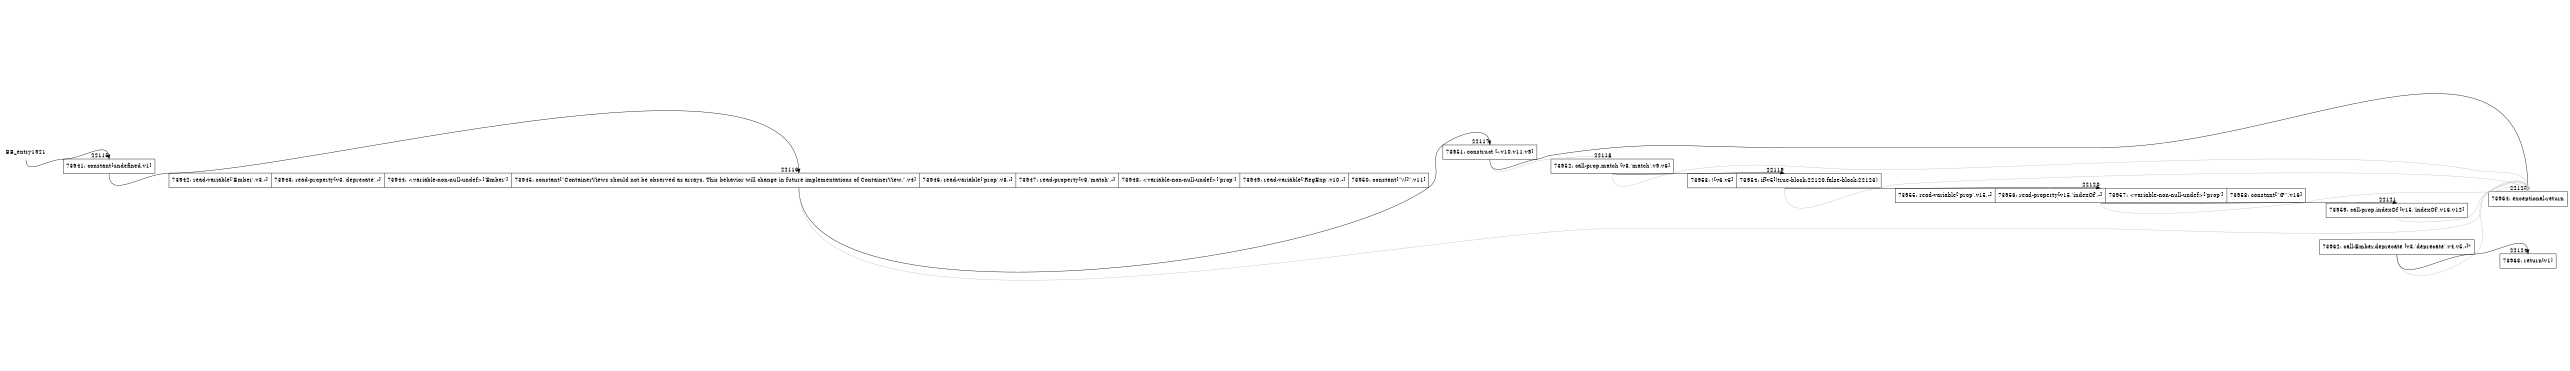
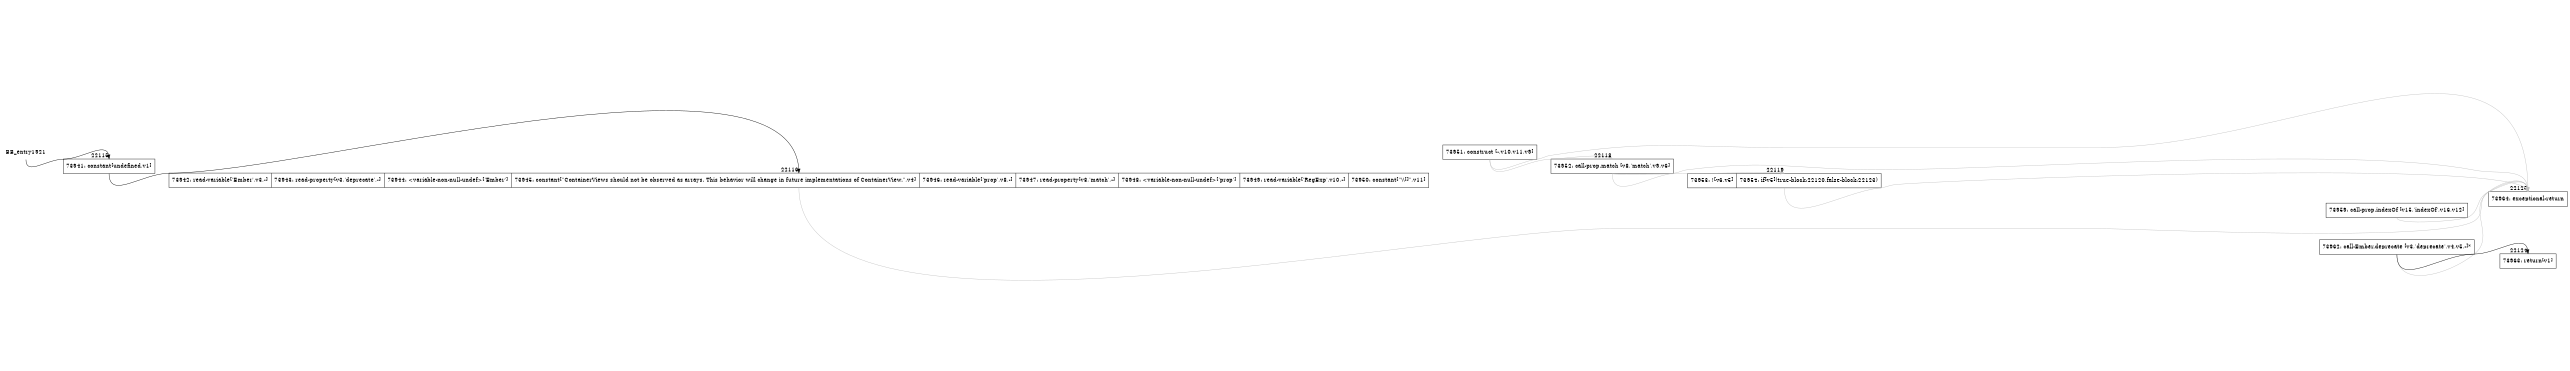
edge "73951: construct [-,v10,v11,v9]" -> "73964: exceptional-return": color black -> gray
edge "73952: call-prop.match [v8,'match',v9,v6]" -> "73953: ![v6,v5]": color black -> gray
node "73955: read-variable['prop',v15,-]": removed
edge "73942: read-variable['Ember',v3,-]" -> "73951: construct [-,v10,v11,v9]": removed
